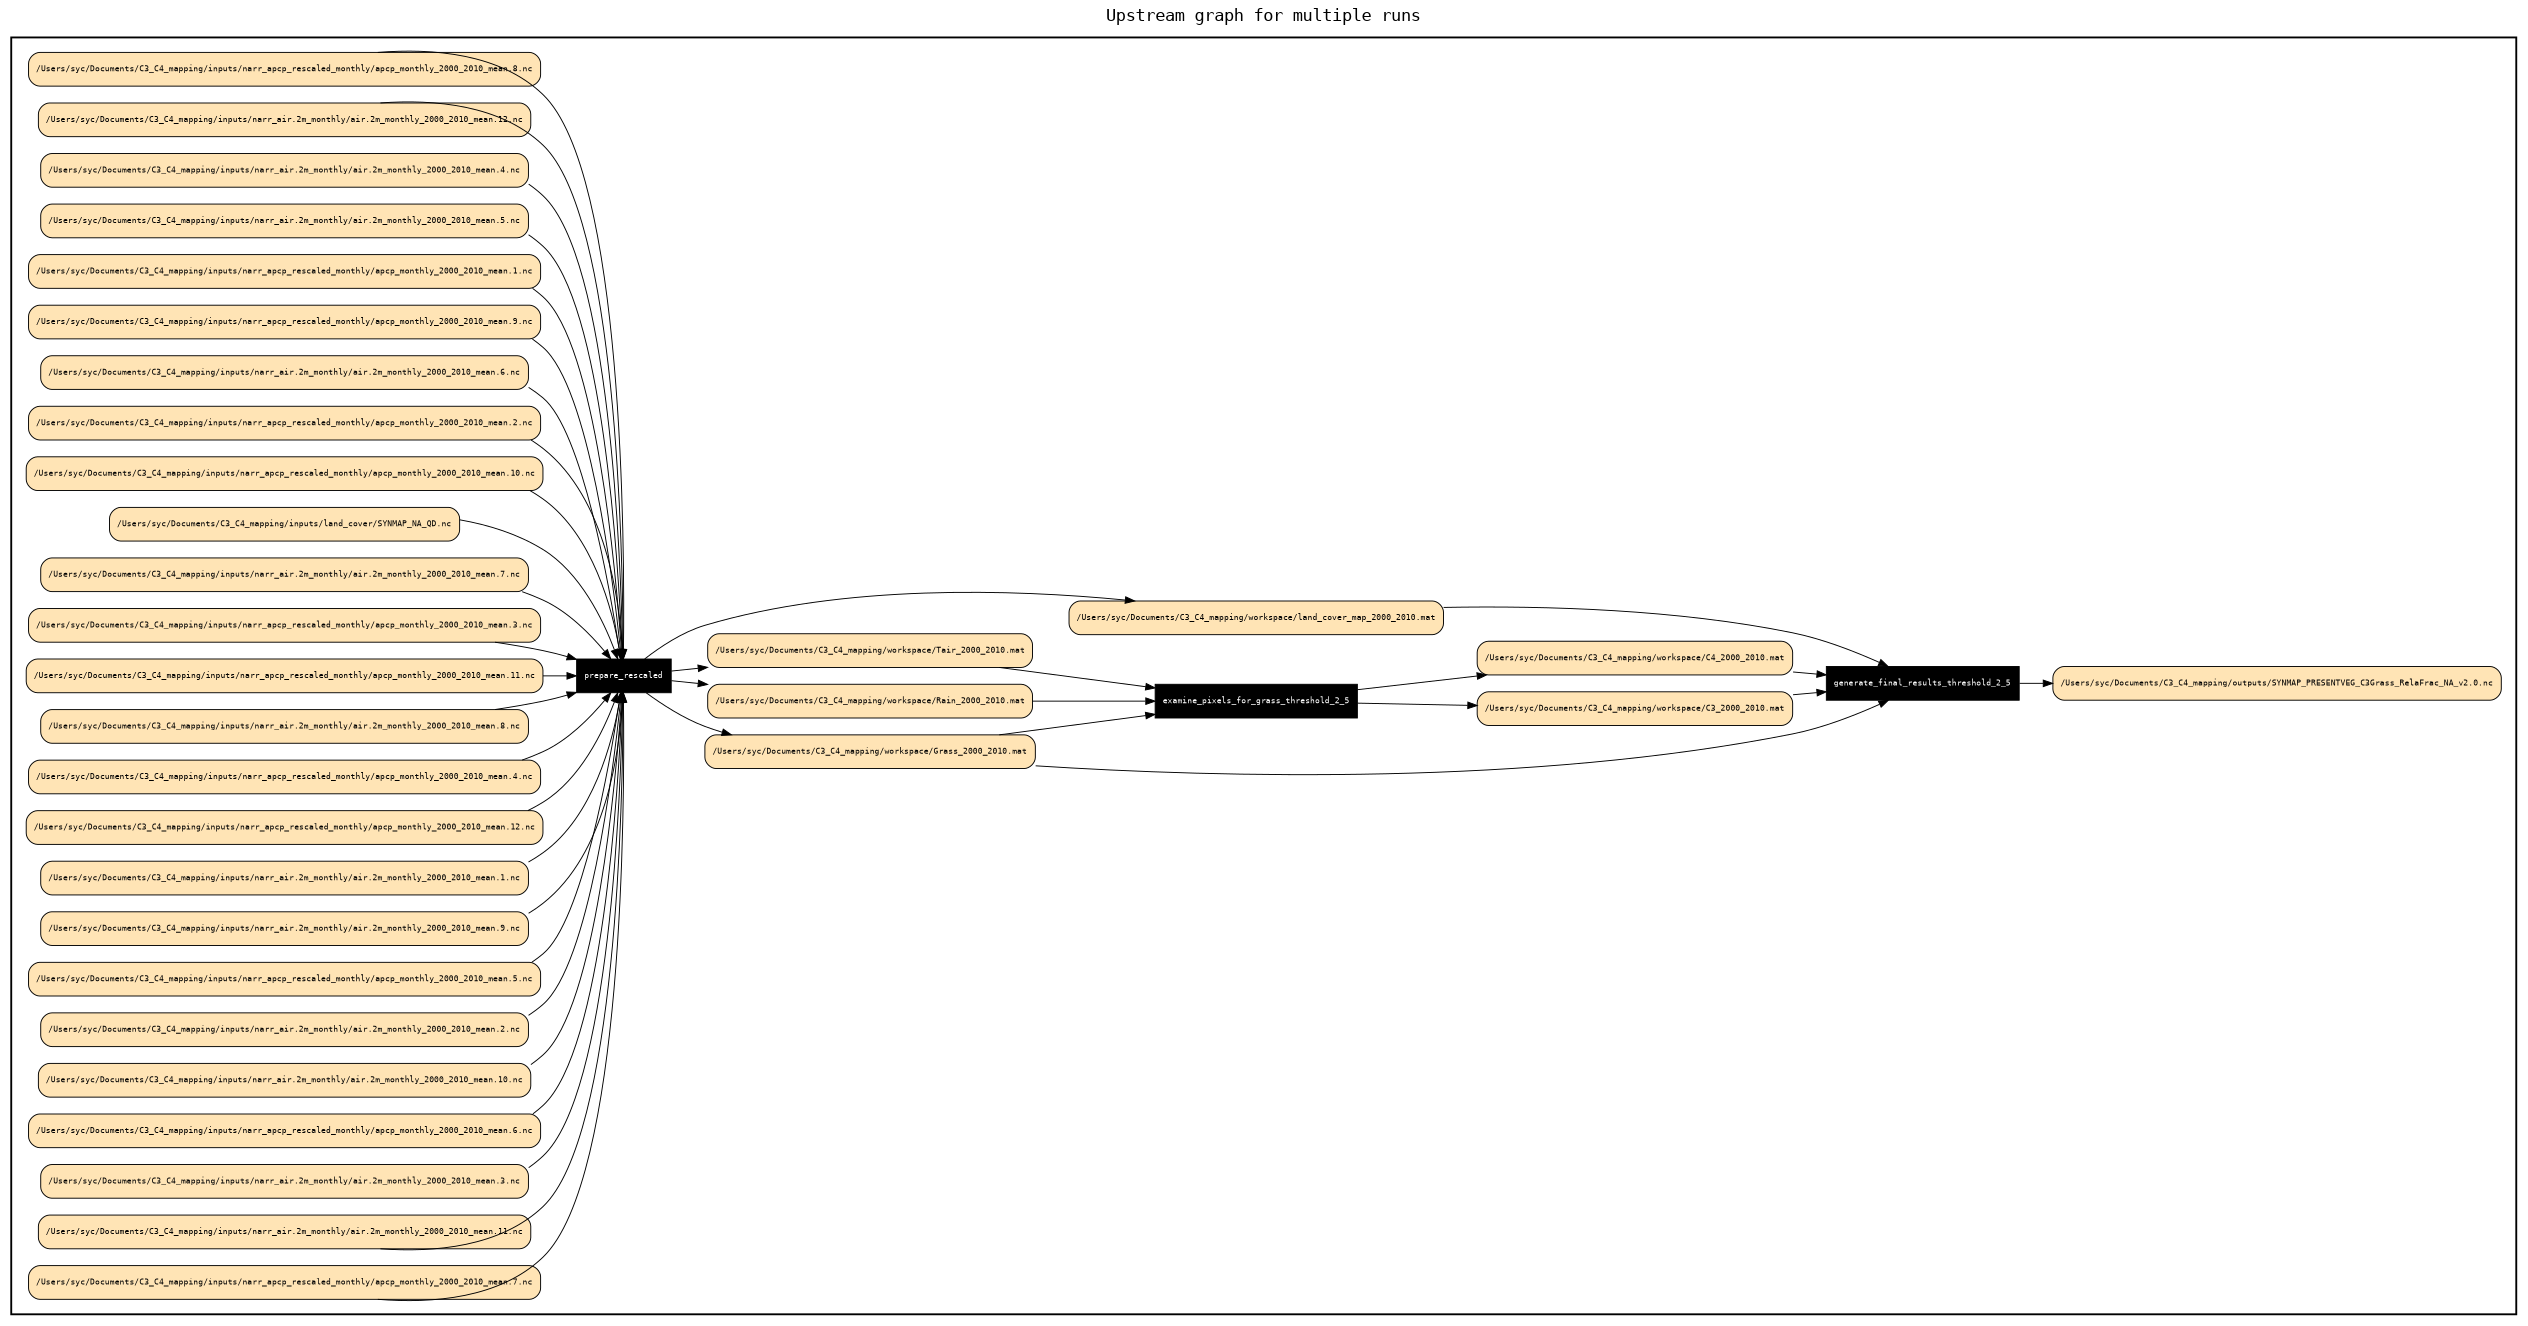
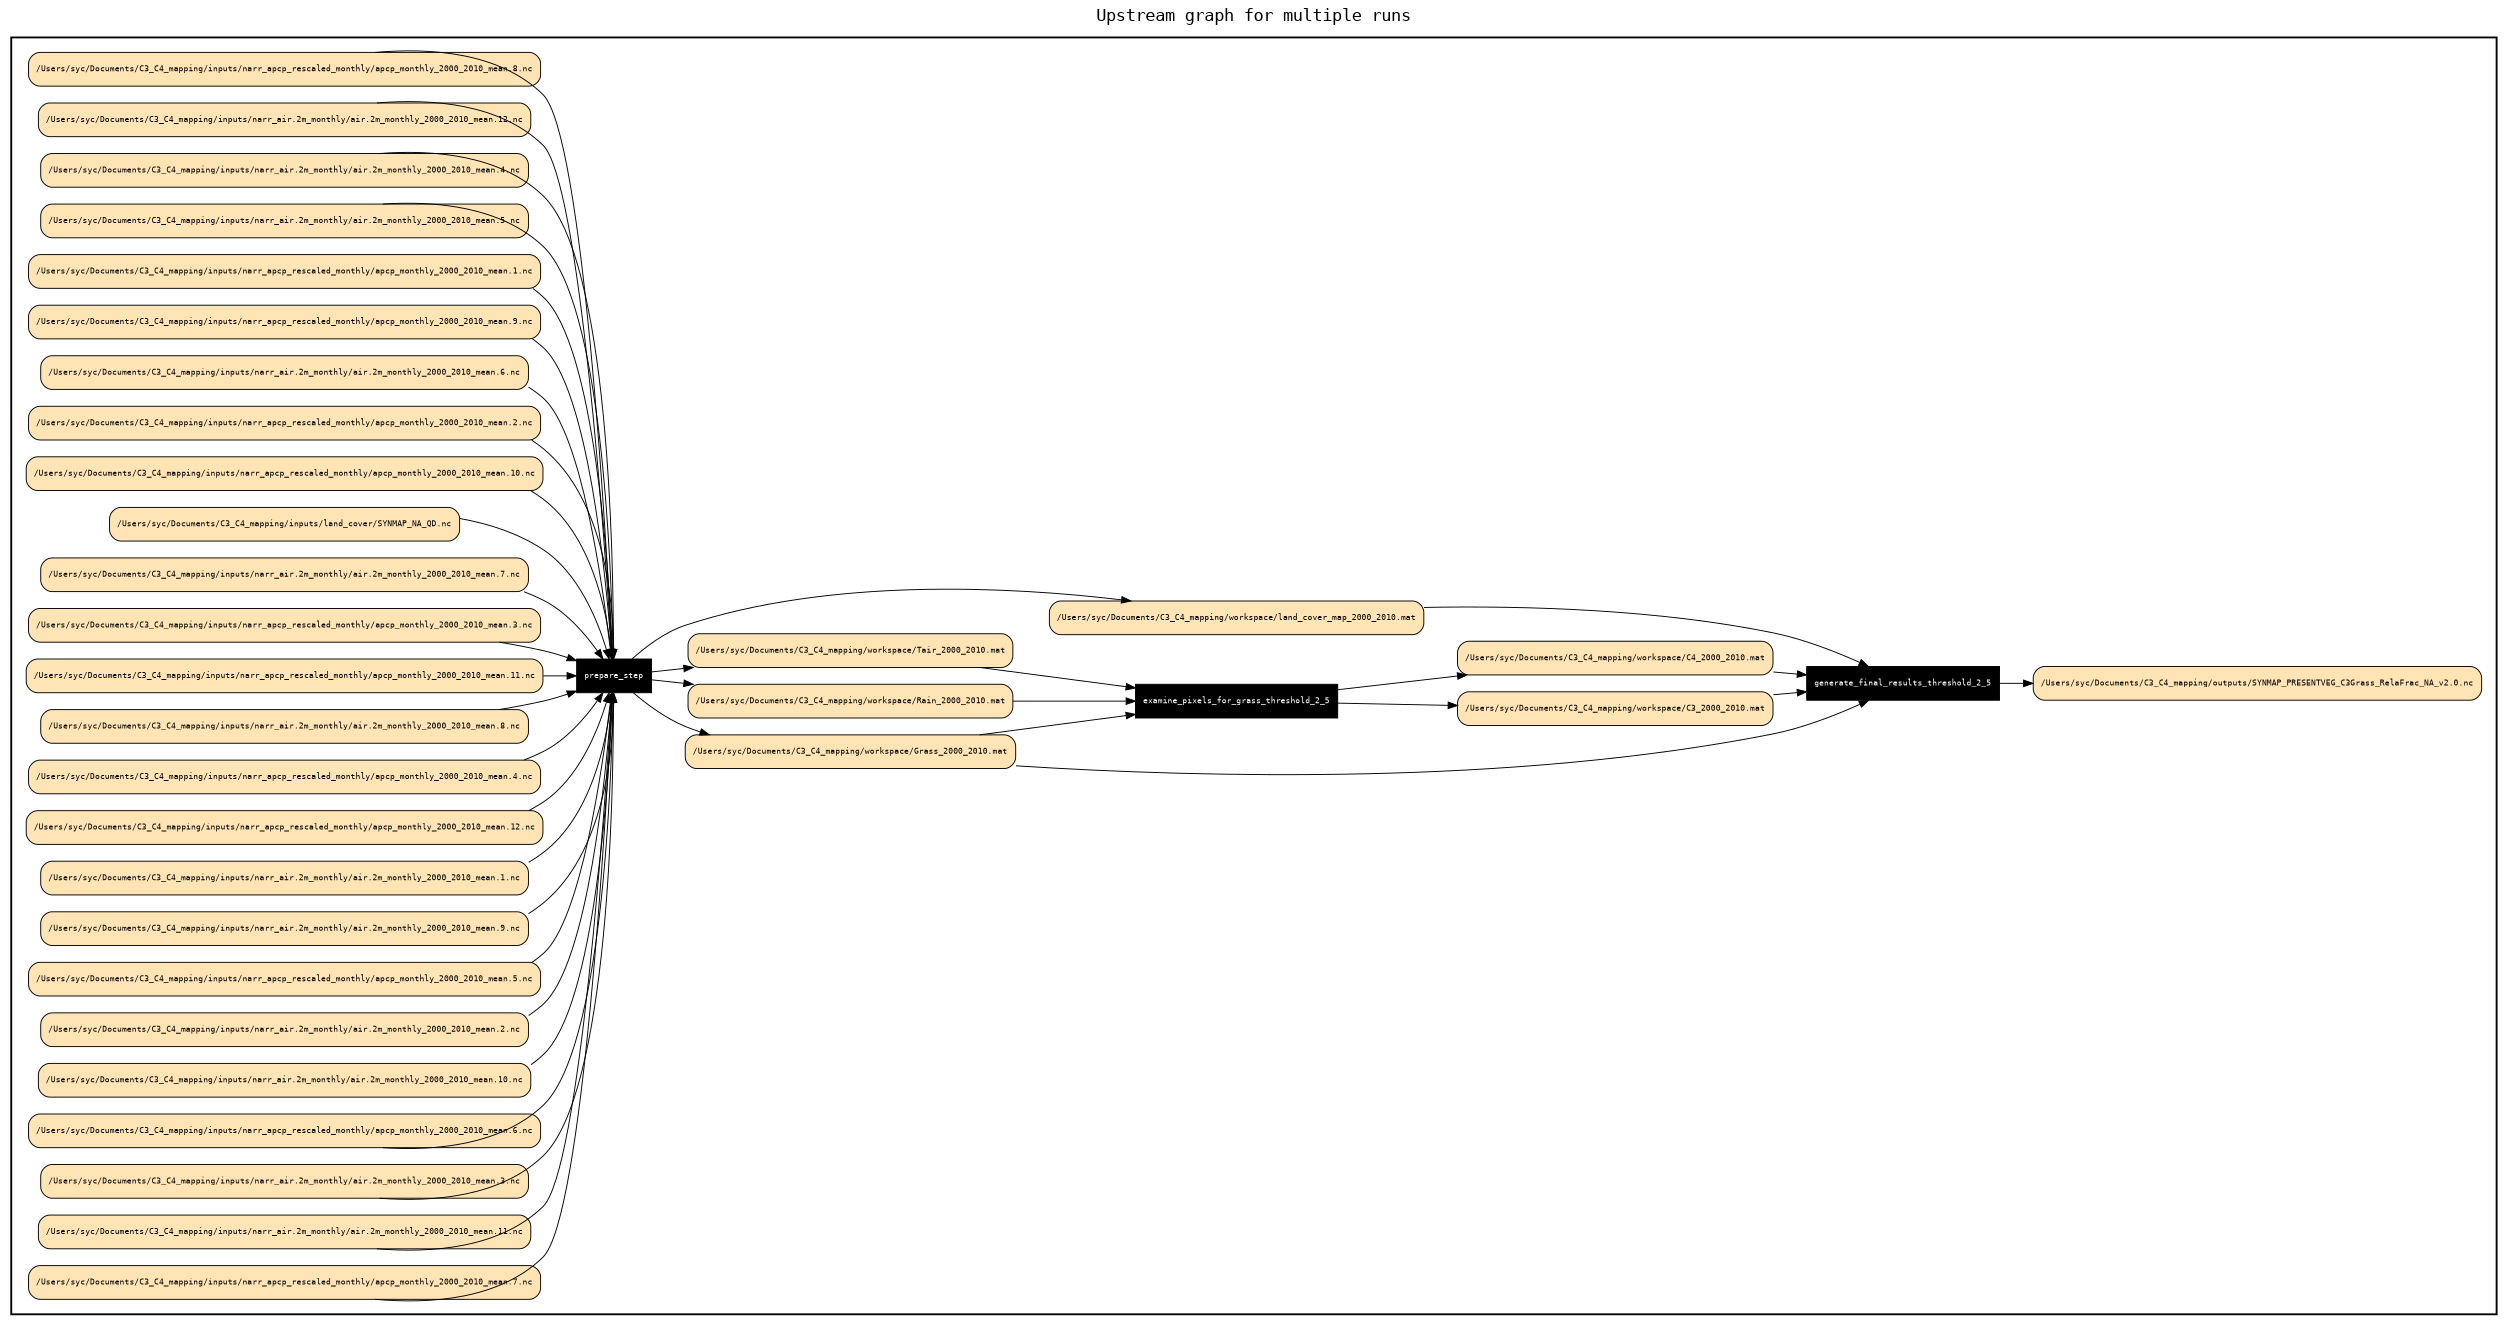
node "prepare_rescaled": label "prepare_rescaled" -> "prepare_step"
